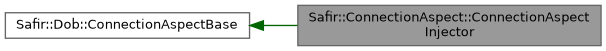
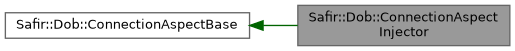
node "Safir::ConnectionAspect::ConnectionAspect Injector": label "Safir::ConnectionAspect::ConnectionAspect Injector" -> "Safir::Dob::ConnectionAspect Injector"
